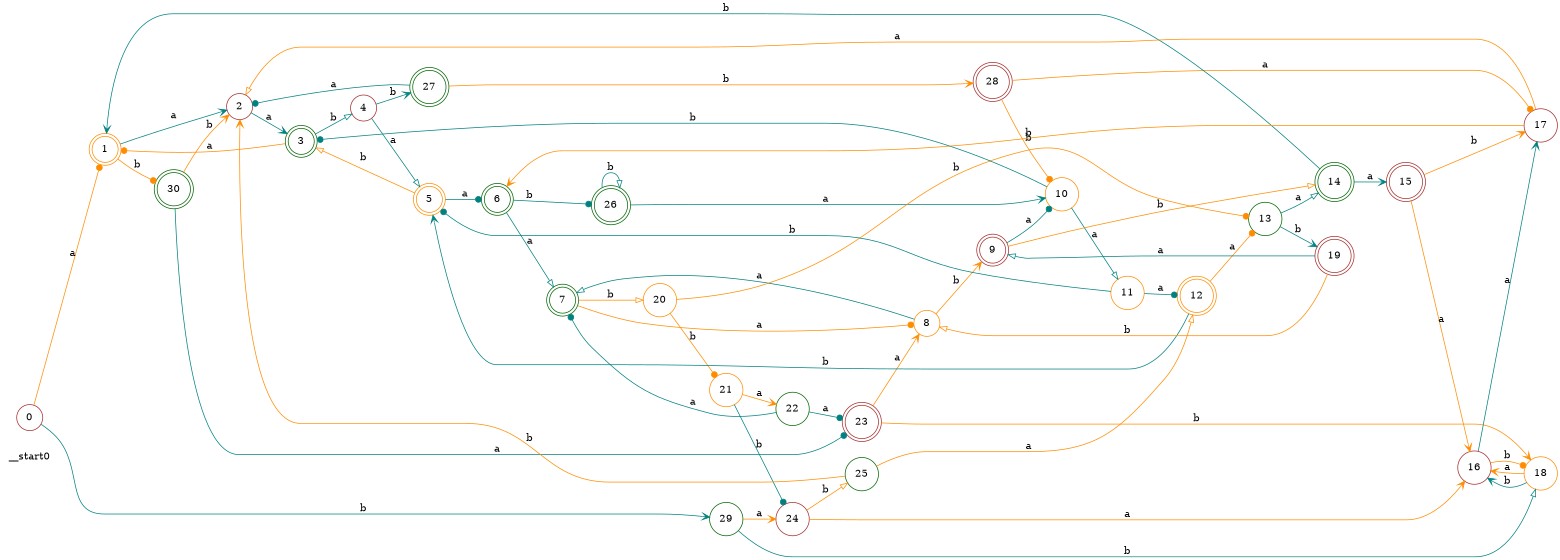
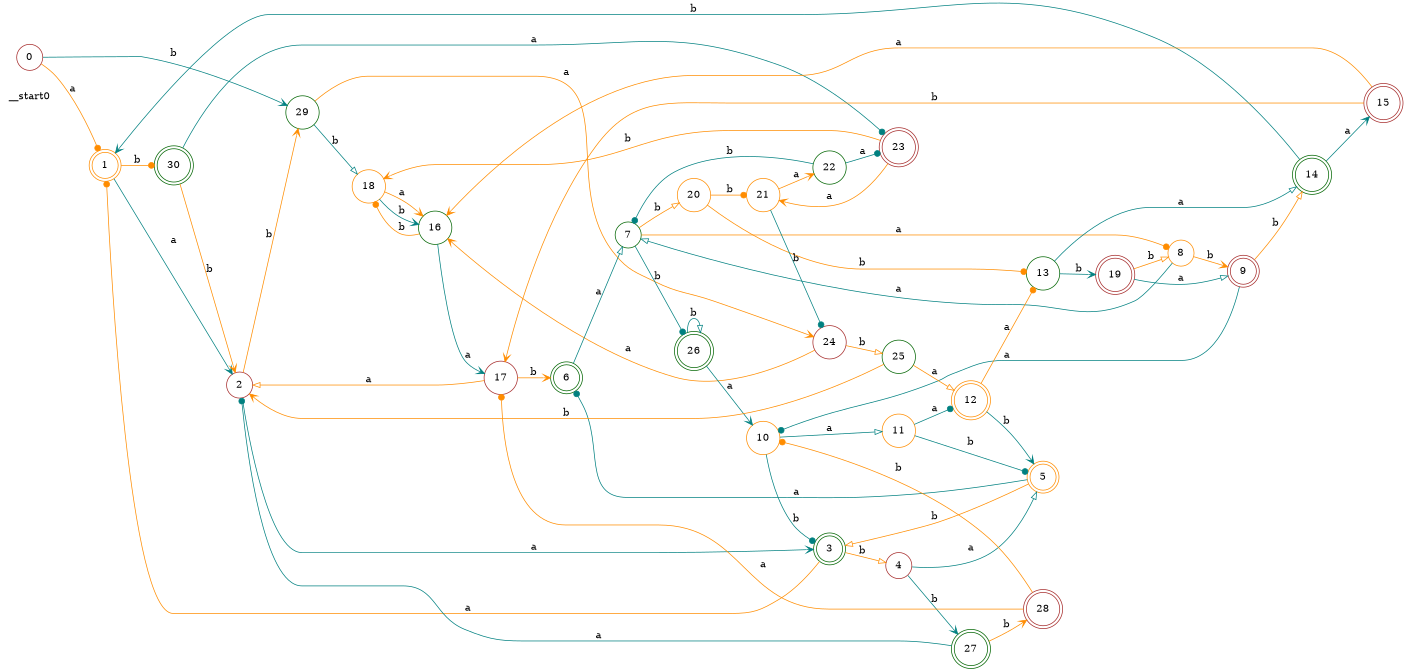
edge "3" -> "4": color teal -> darkorange
edge "6" -> "26": now "7" -> "26"
edge "2" -> "29": added, label "b"
node "7": shape doublecircle -> circle
edge "23" -> "8": now "23" -> "21"
edge "22" -> "7": label "a" -> "b"
node "16": color brown -> darkgreen
